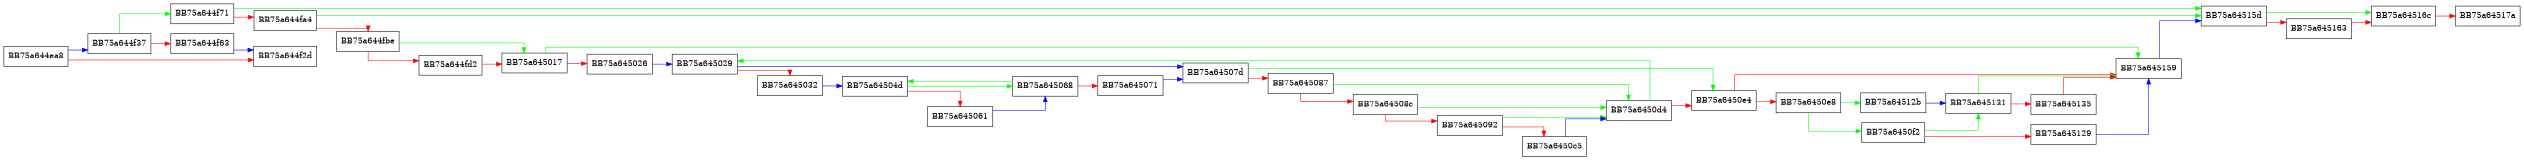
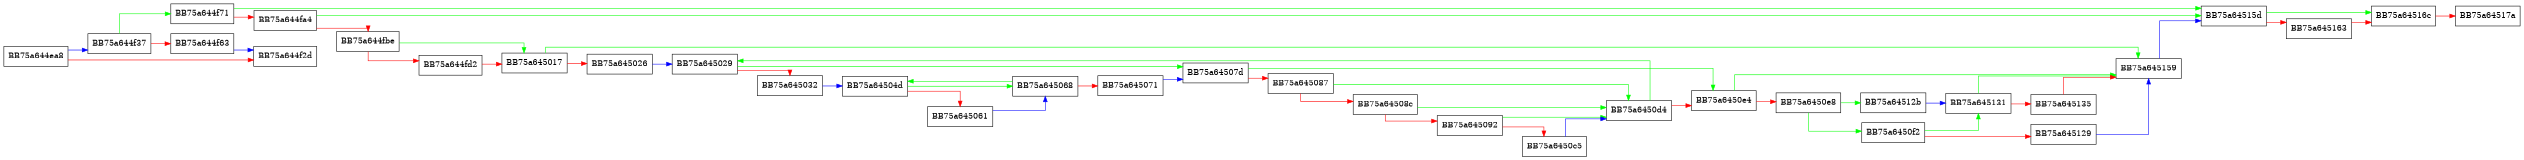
edge "BB75a645029" -> "BB75a64507d": color blue -> green
edge "BB75a6450e4" -> "BB75a645159": color red -> green
